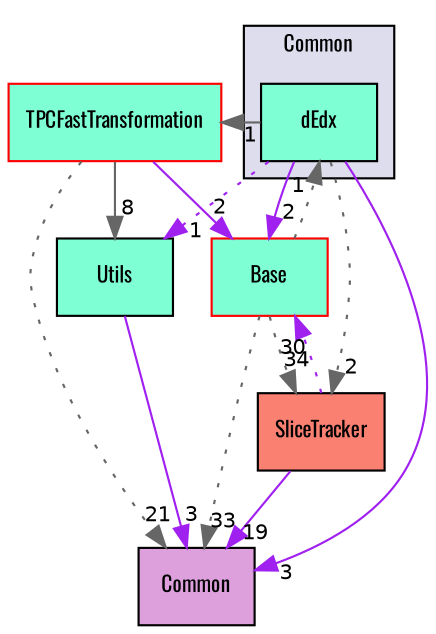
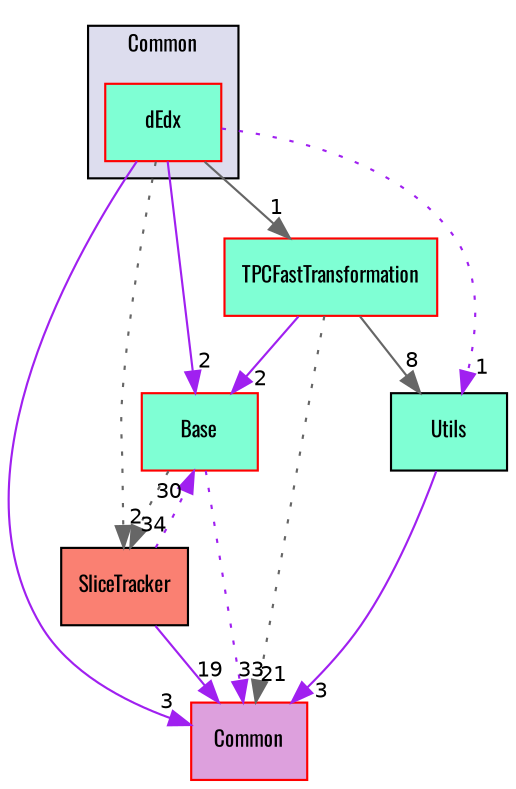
node "dEdx": color black -> red
edge "Base" -> "dEdx": removed
edge "Base" -> "Common": color gray40 -> purple
node "Common": color black -> red
